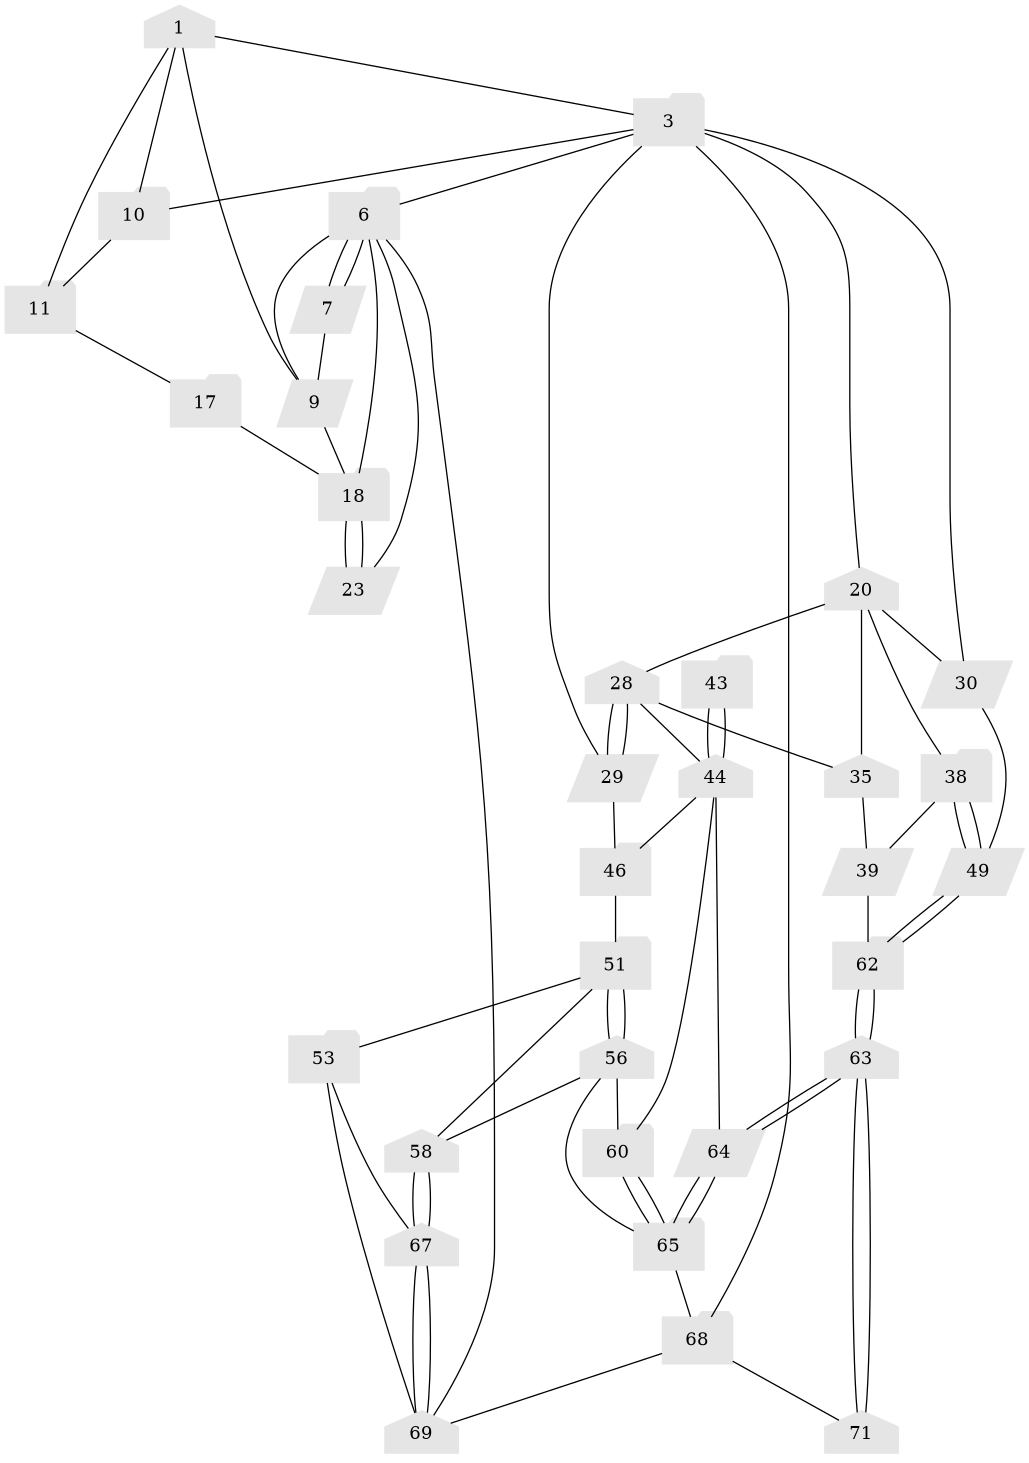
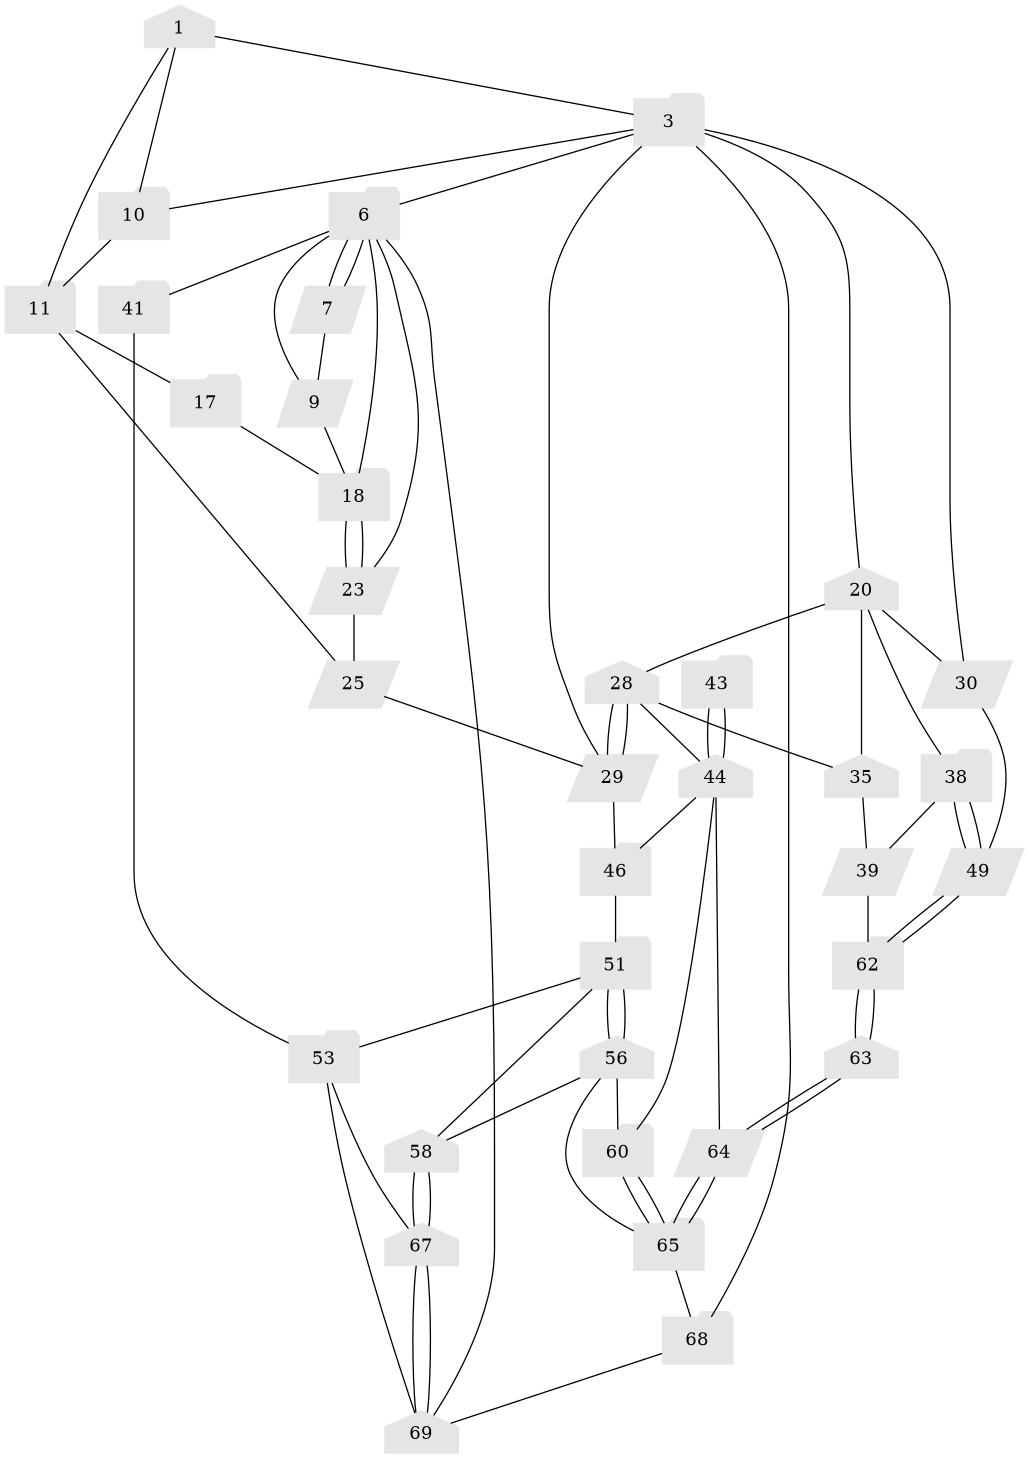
edge "1" -- "9": removed
node "41": added
node "25": added
node "71": removed
